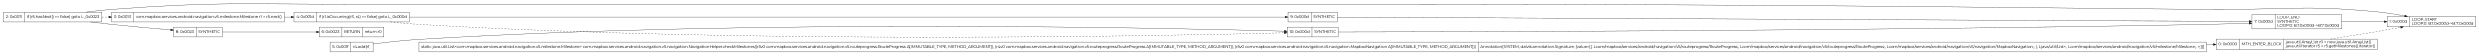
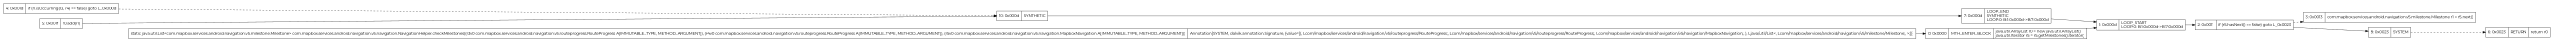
edge "2: 0x0011" -> "1: 0x000d": reversed
edge "3: 0x0013" -> "4: 0x001d": removed
node "9: 0x000d": removed
node "8: 0x0023": text "SYNTHETIC" -> "SYSTEM"
edge "8: 0x0023" -> "6: 0x0023": style solid -> dashed
edge "0: 0x0000" -> "1: 0x000d": style dashed -> solid
node "5: 0x001f": text "r4.add(r1)" -> "r0.add(r1)"
